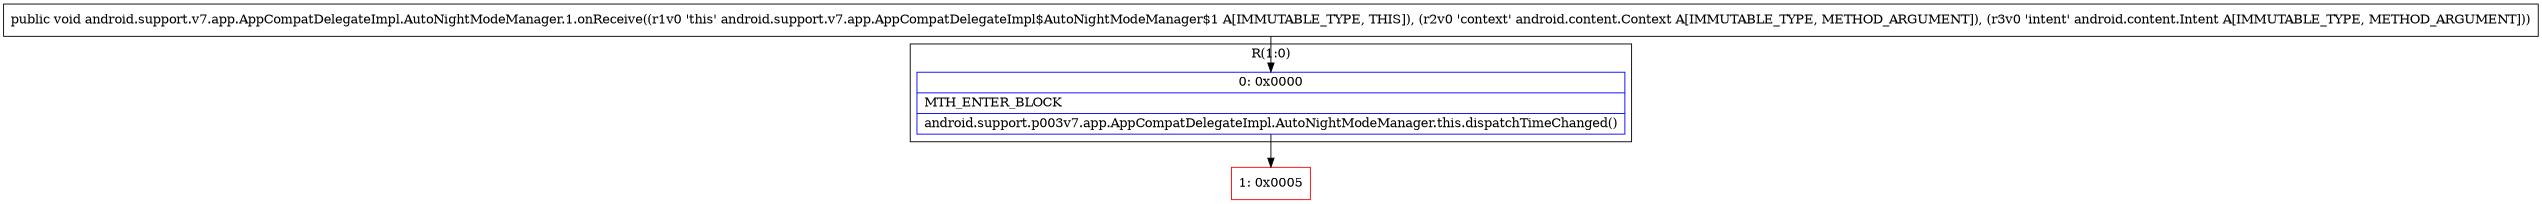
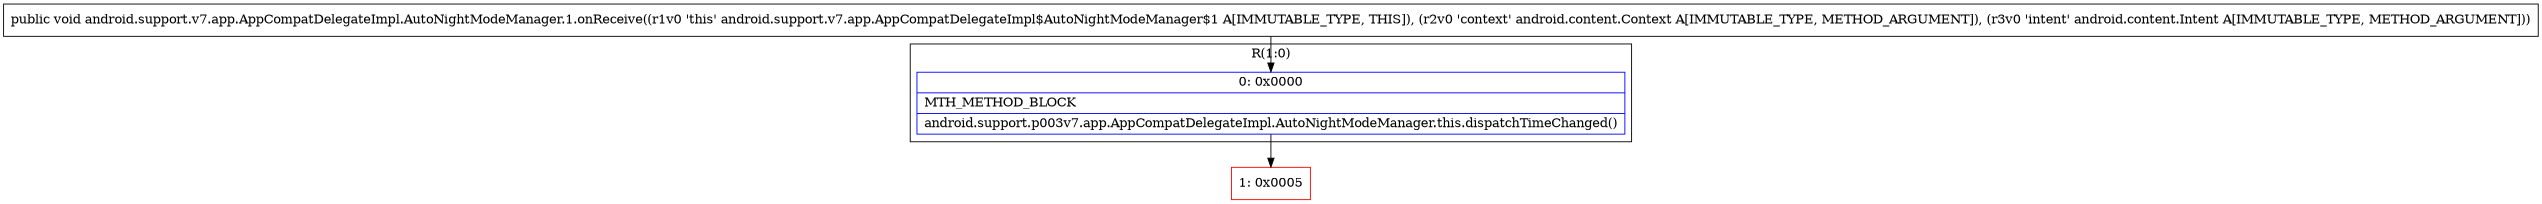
node "0: 0x0000": text "MTH_ENTER_BLOCK" -> "MTH_METHOD_BLOCK"
